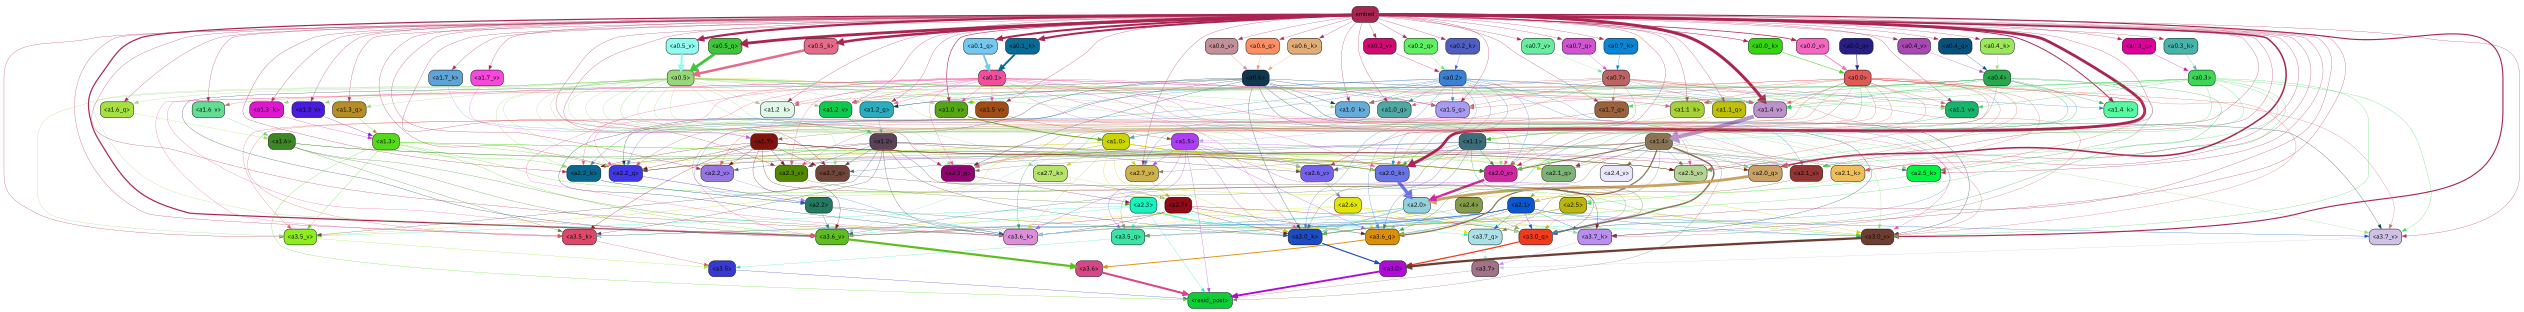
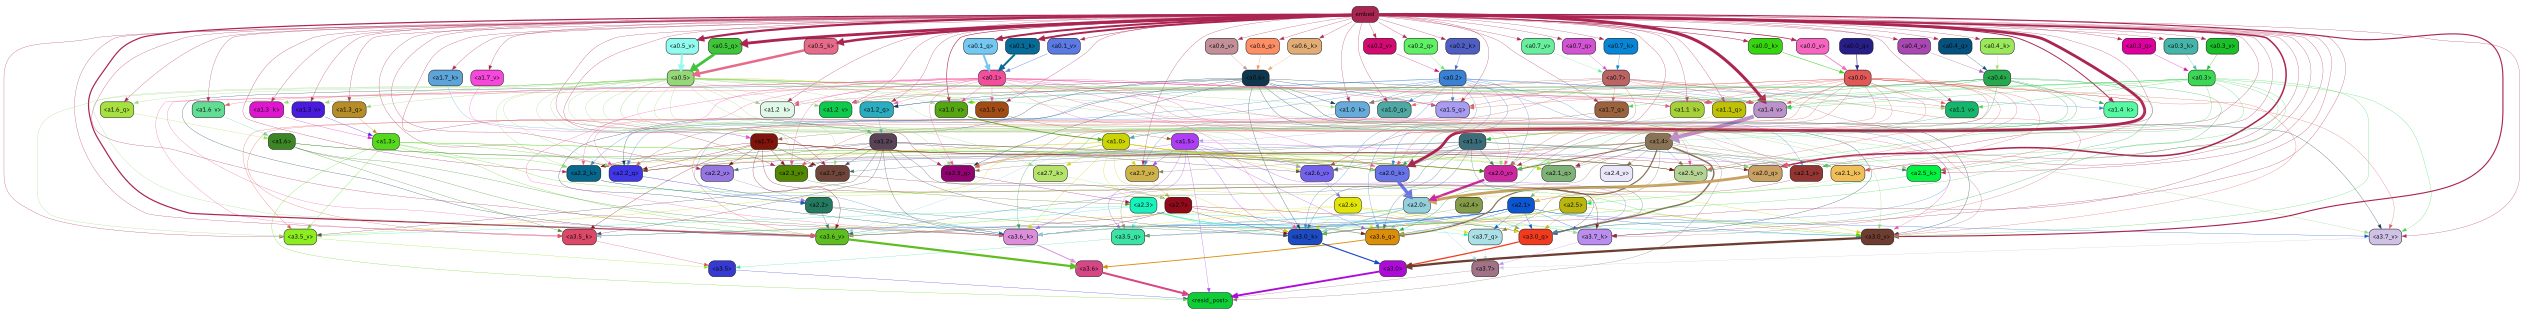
node "<a0.1_v>": added
node "<a0.3_v>": added
edge "<a0.1>" -> "<a1.1_q>": added
edge "<a0.0>" -> "<a2.2_v>": now "<a0.0>" -> "<a1.1_q>"
edge "<a2.0>" -> "<a3.0_q>": now "<a2.0>" -> "<a3.7>"
edge "<a2.3>" -> "<resid_post>": removed
edge "<a3.6_k>" -> "<a3.6>": added
